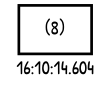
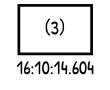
node "(8)": label "(8)" -> "(3)"
